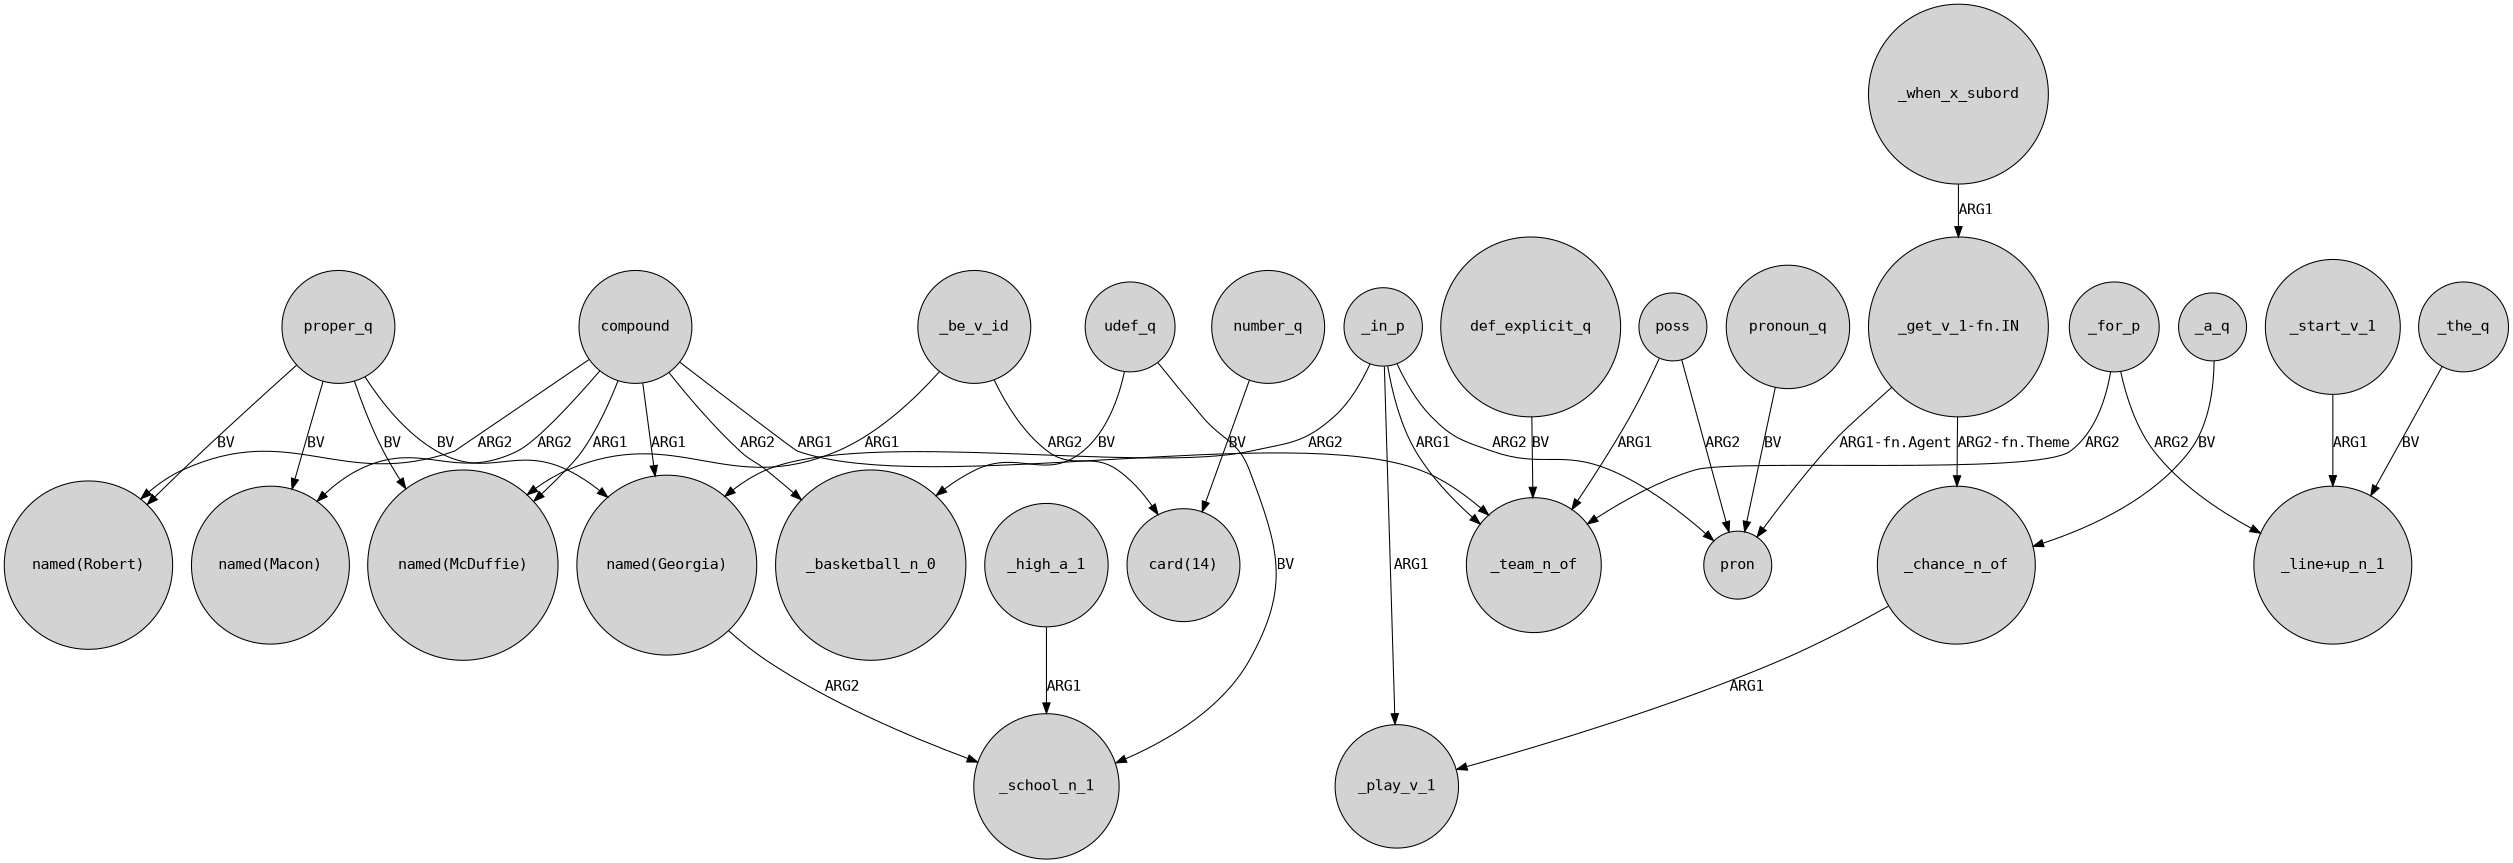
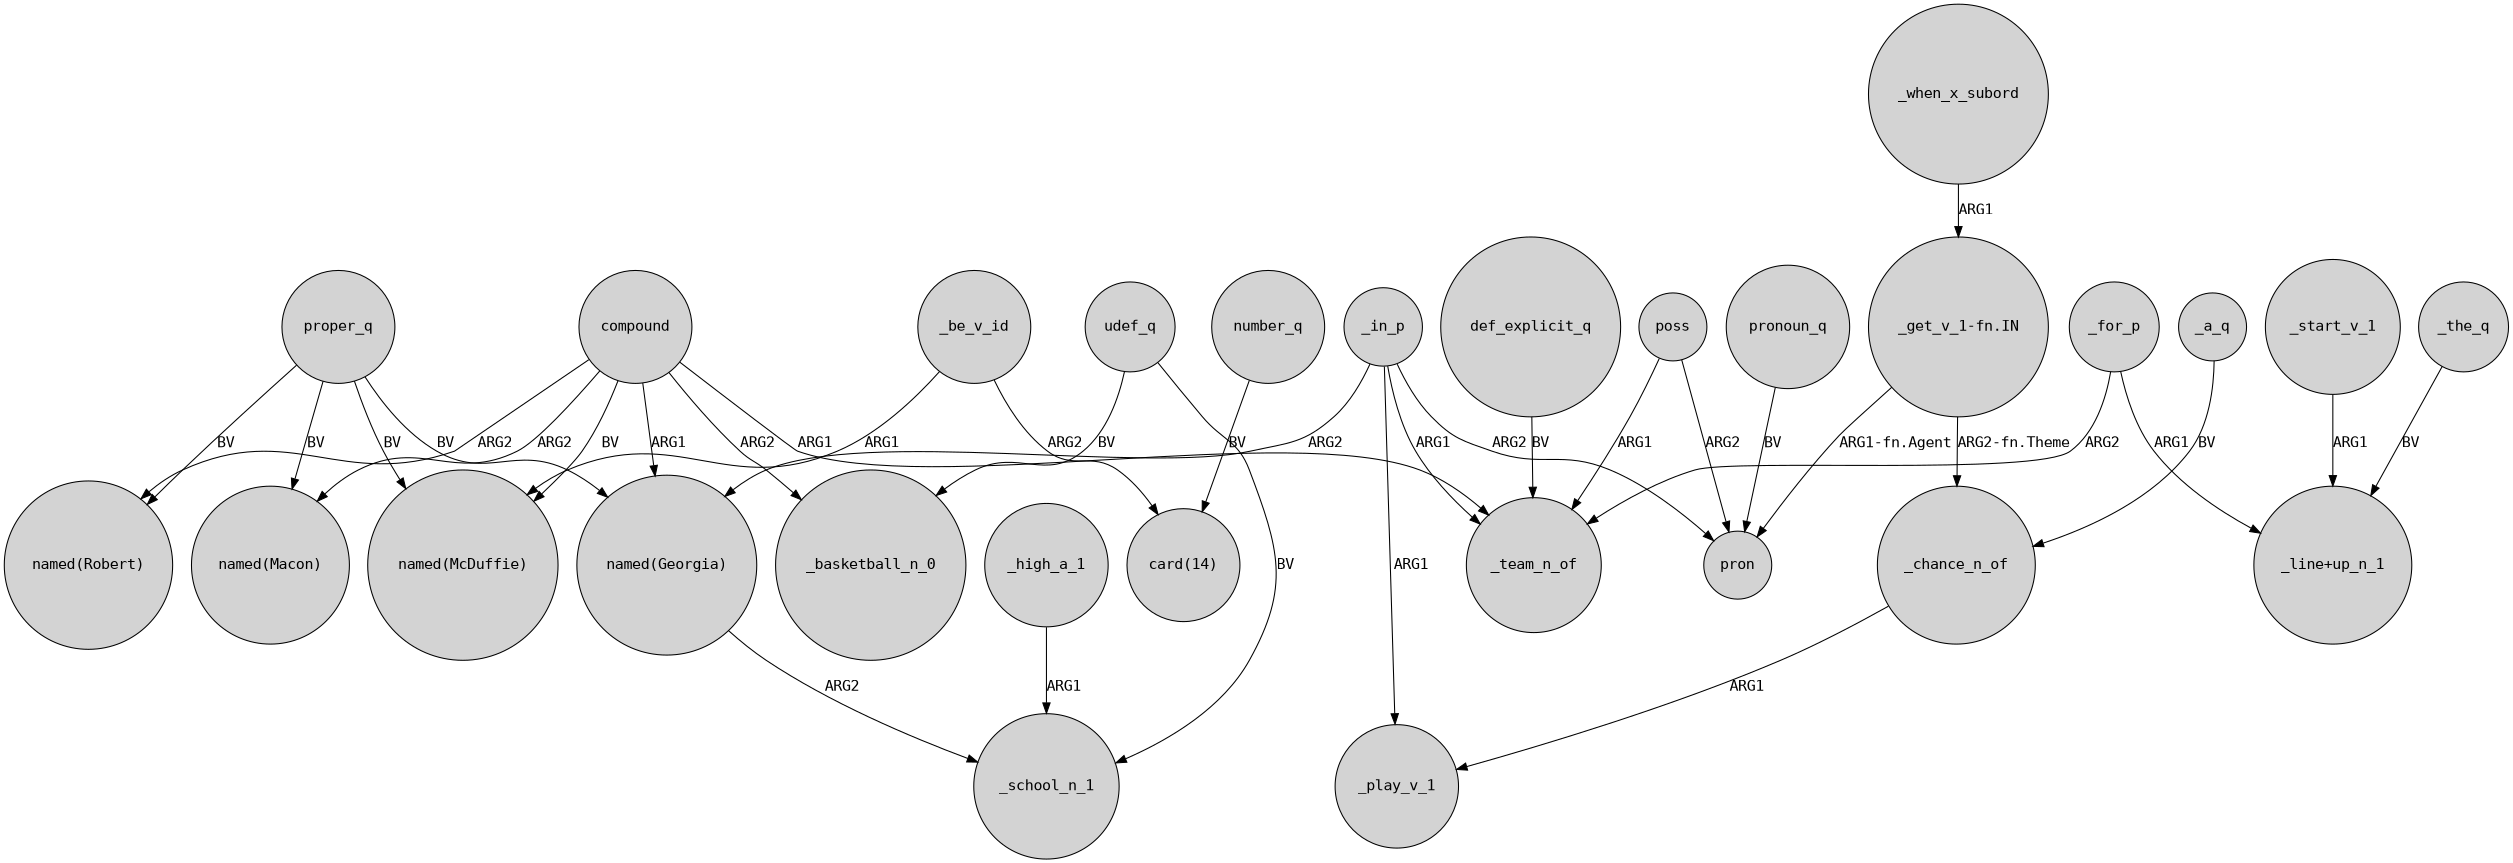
edge "compound" -> "named(McDuffie)": label "ARG1" -> "BV"
edge "_for_p" -> "_line+up_n_1": label "ARG2" -> "ARG1"
